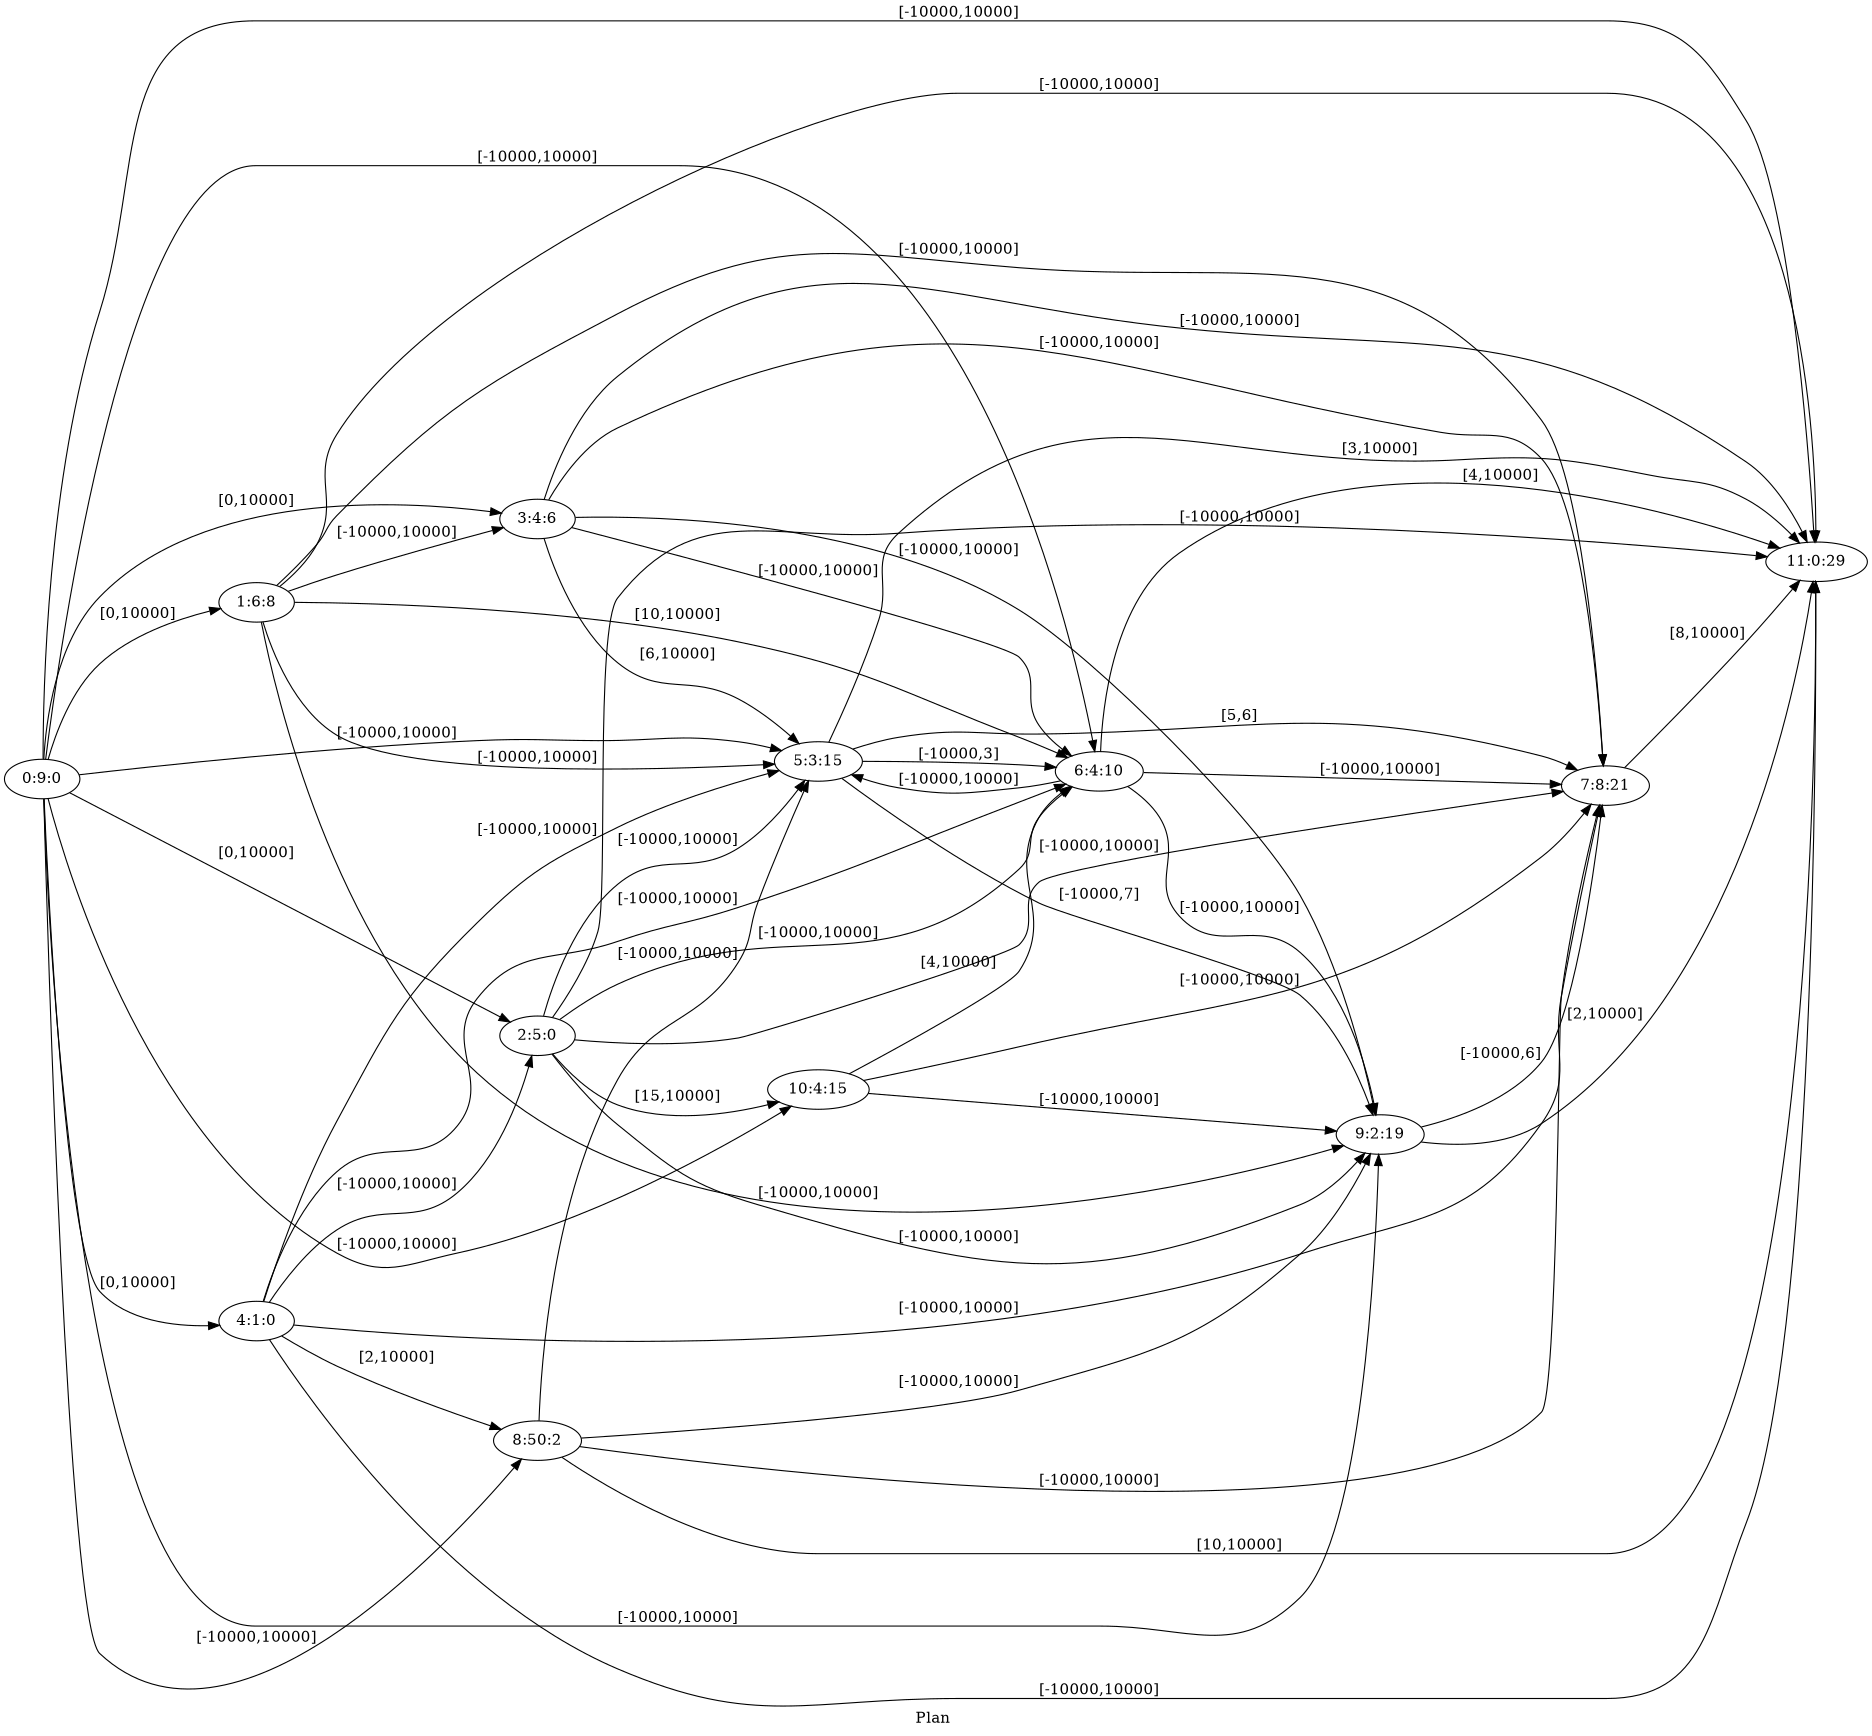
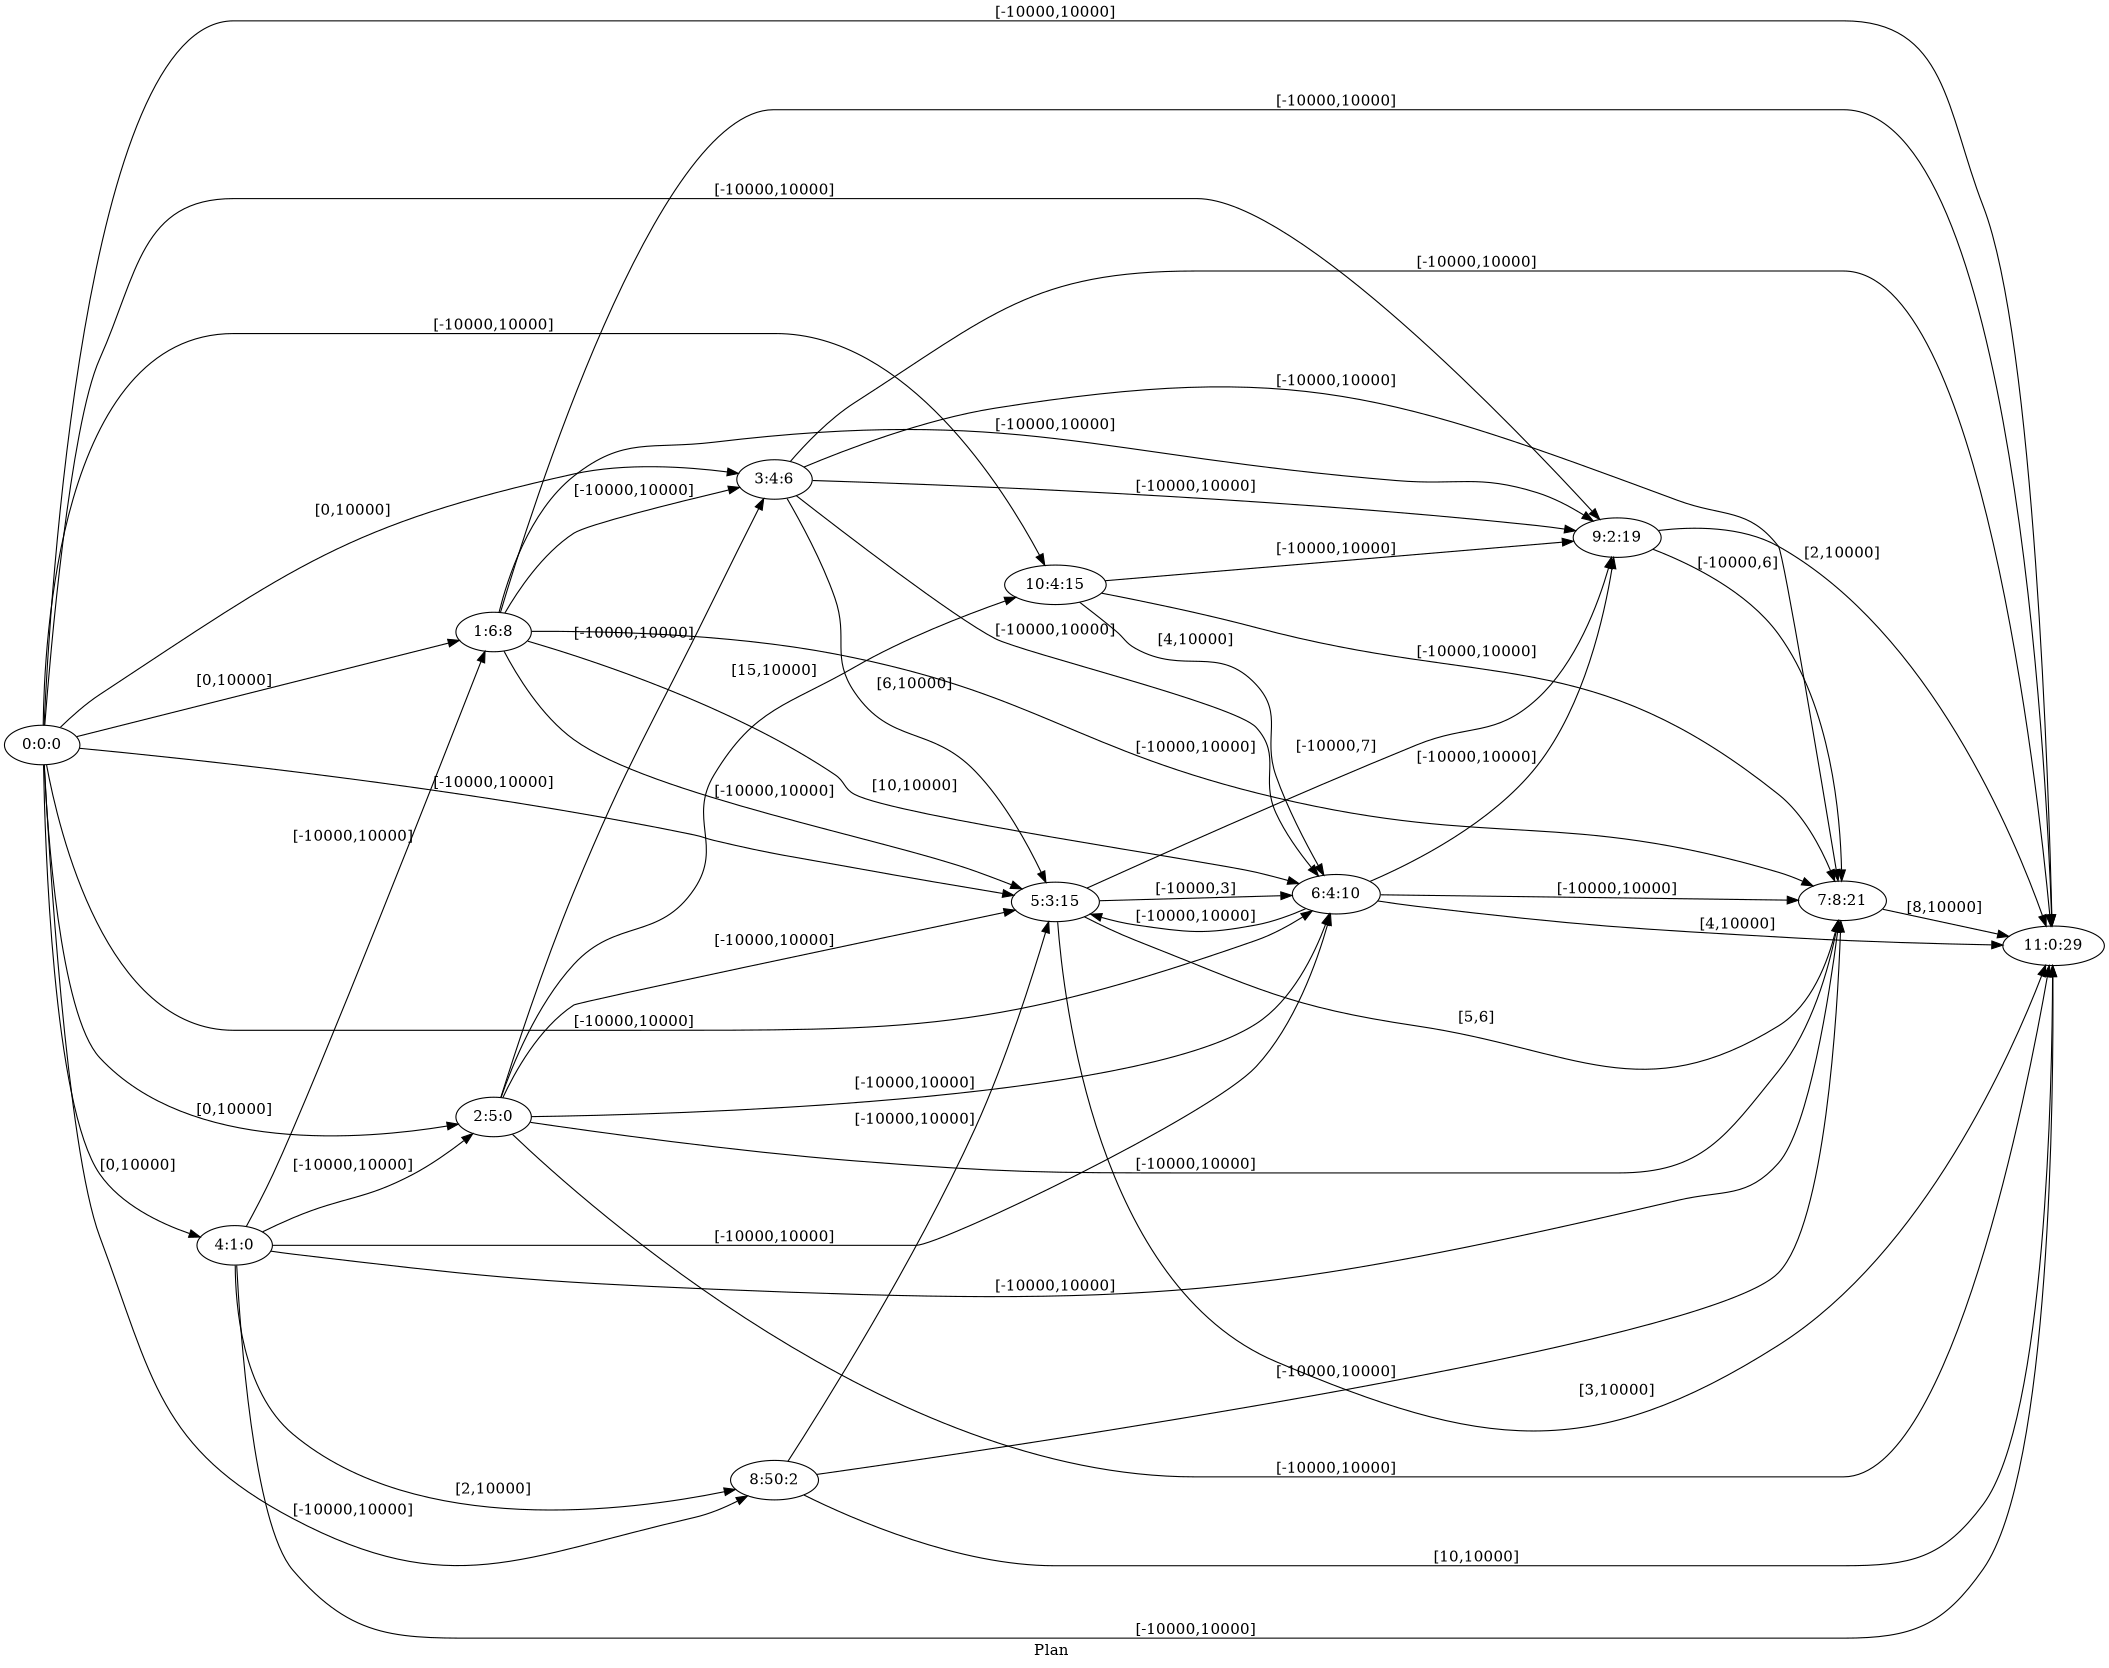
node "0:9:0": label "0:9:0" -> "0:0:0"
edge "4:1:0" -> "5:3:15": now "4:1:0" -> "1:6:8"
edge "2:5:0" -> "9:2:19": now "2:5:0" -> "3:4:6"
edge "8:50:2" -> "9:2:19": removed, label "[-10000,10000]"
